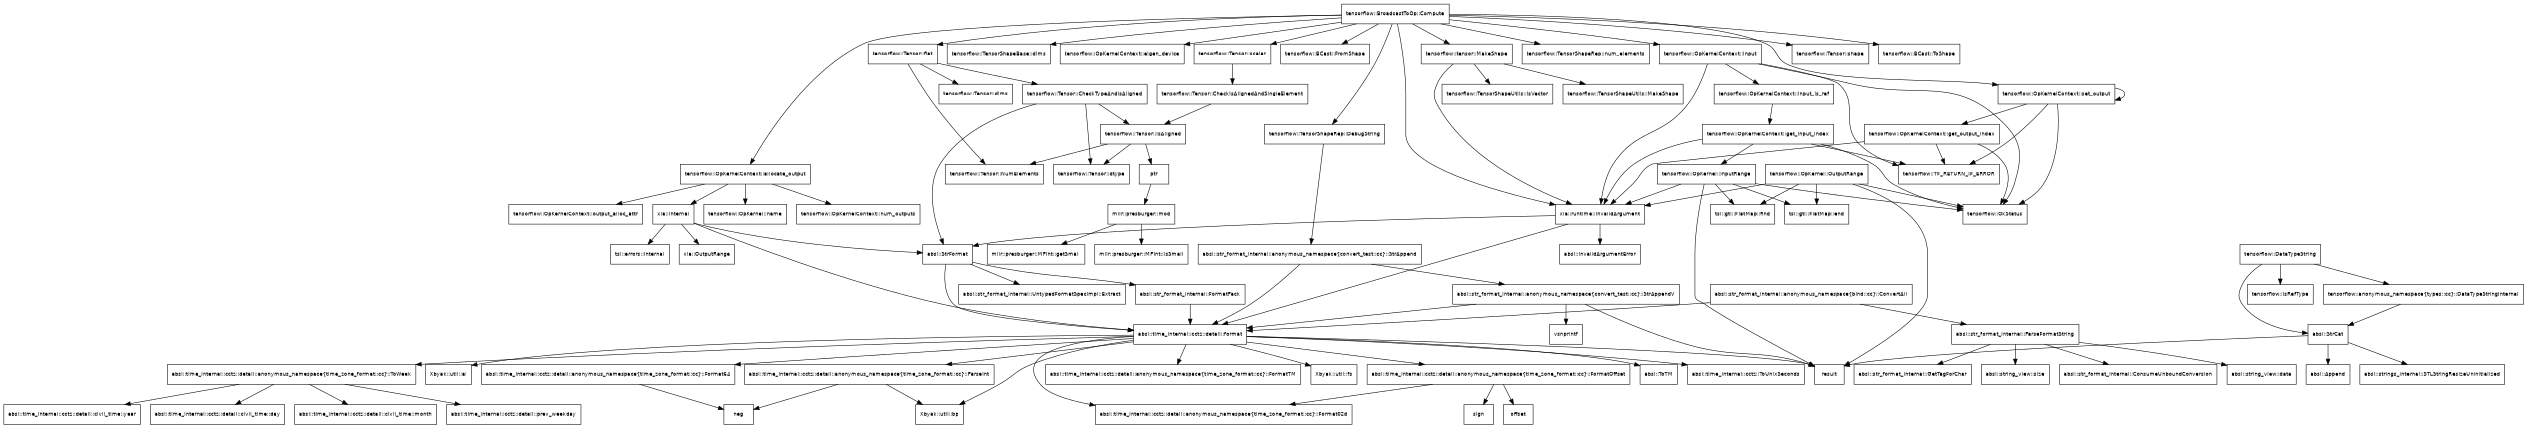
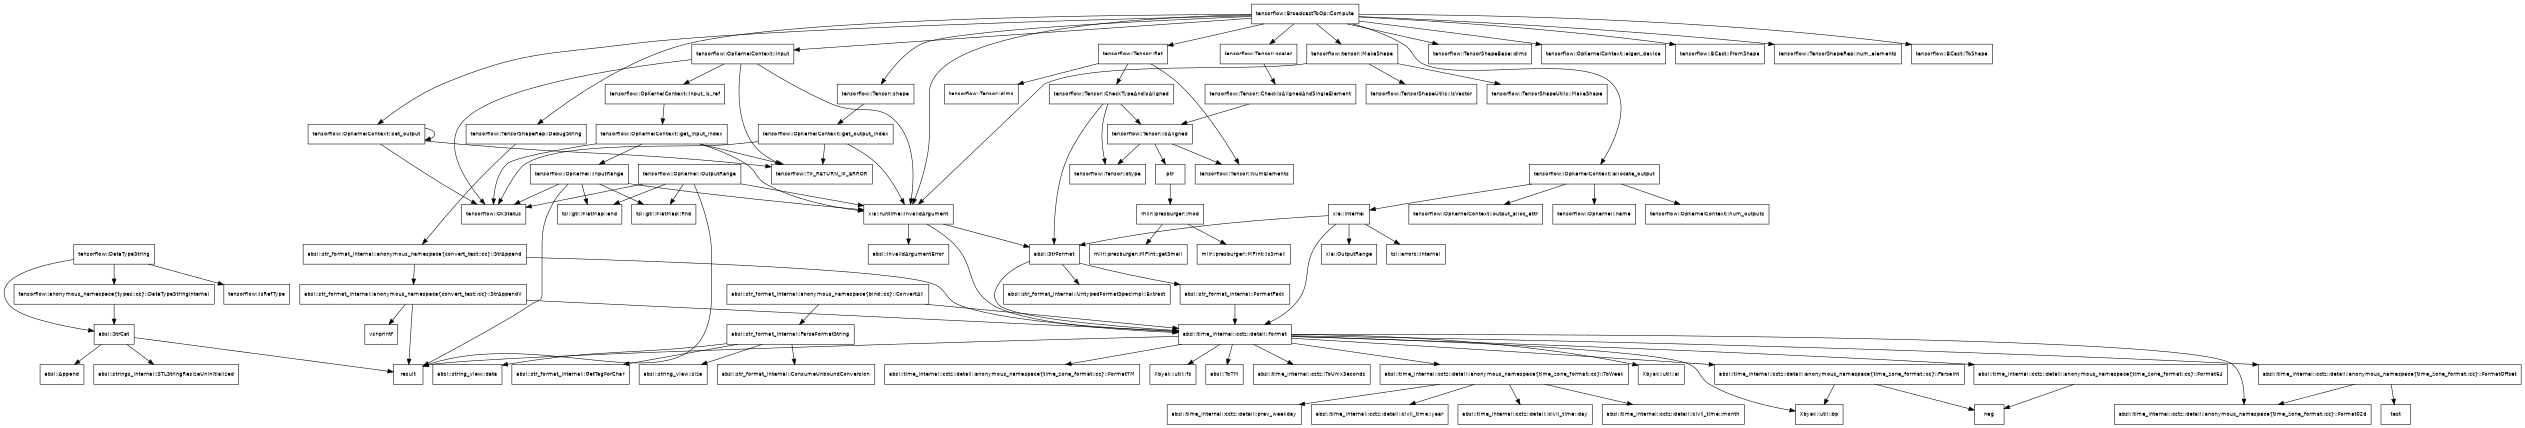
edge "tensorflow::OpKernelContext::set_output" -> "tensorflow::OpKernelContext::get_output_index": now "tensorflow::Tensor::shape" -> "tensorflow::OpKernelContext::get_output_index"
node "sign": removed
node "offset": label "offset" -> "test"
